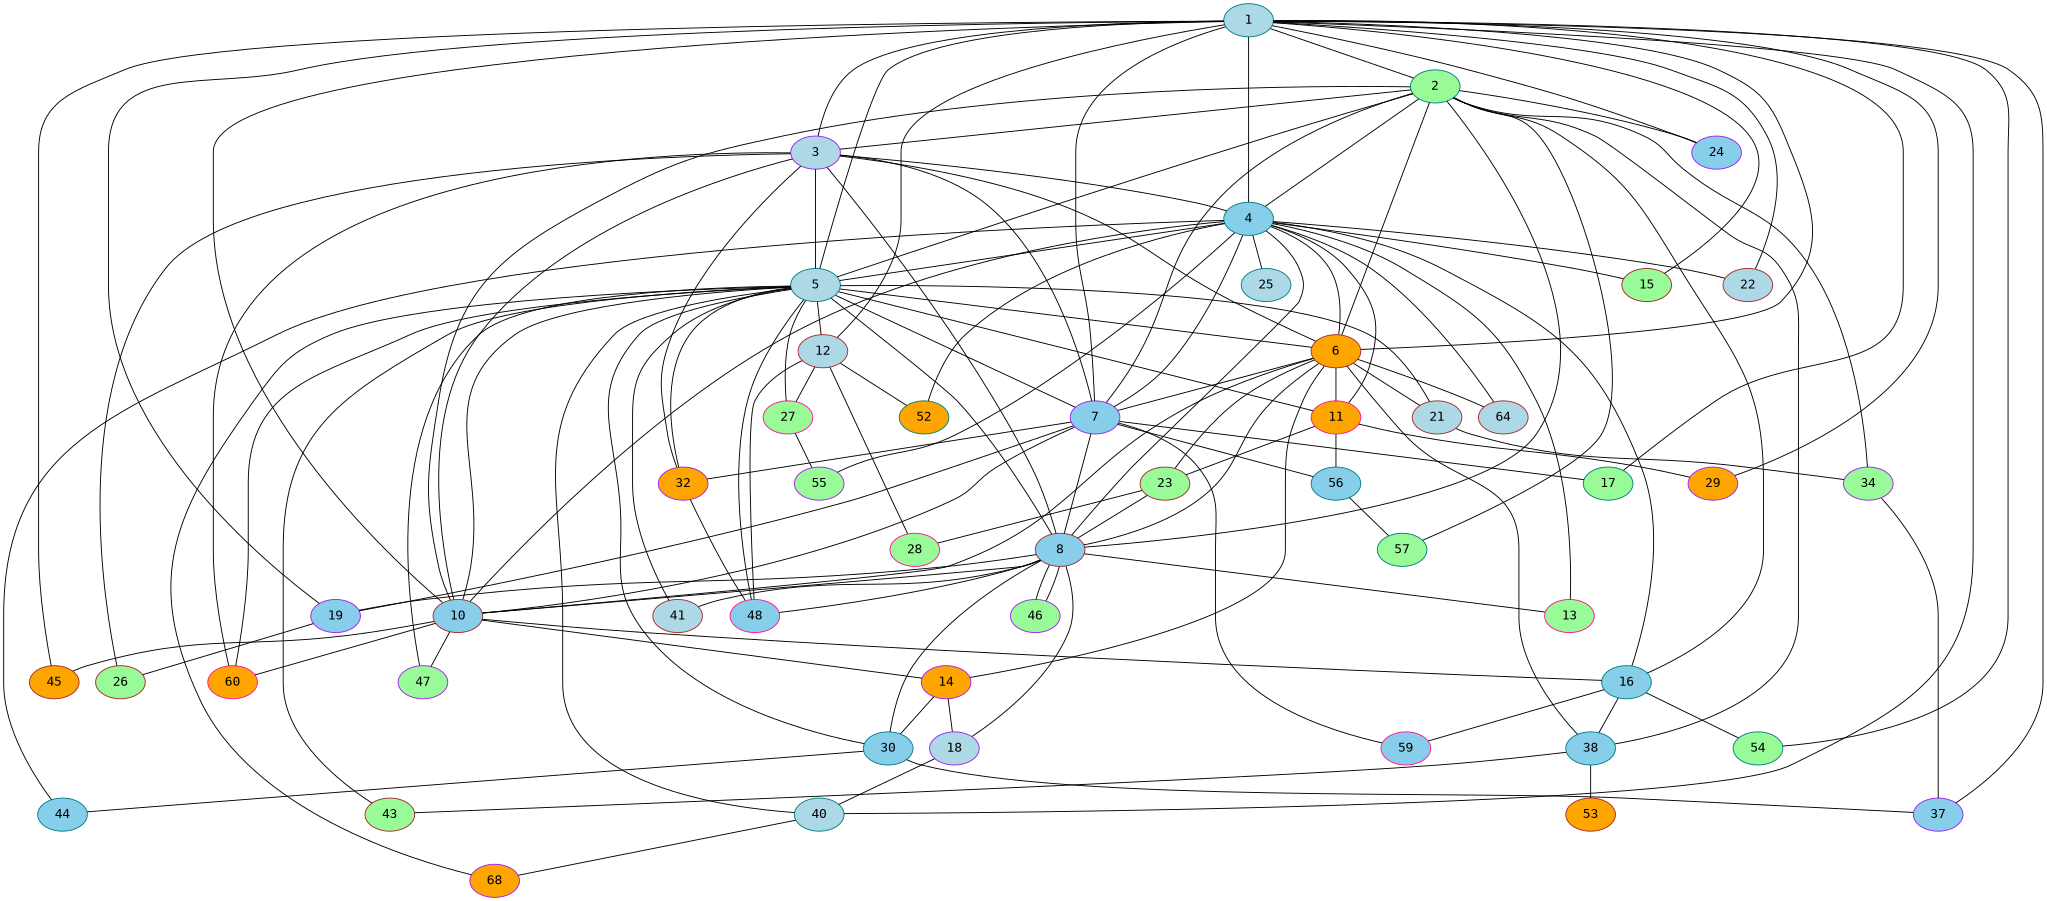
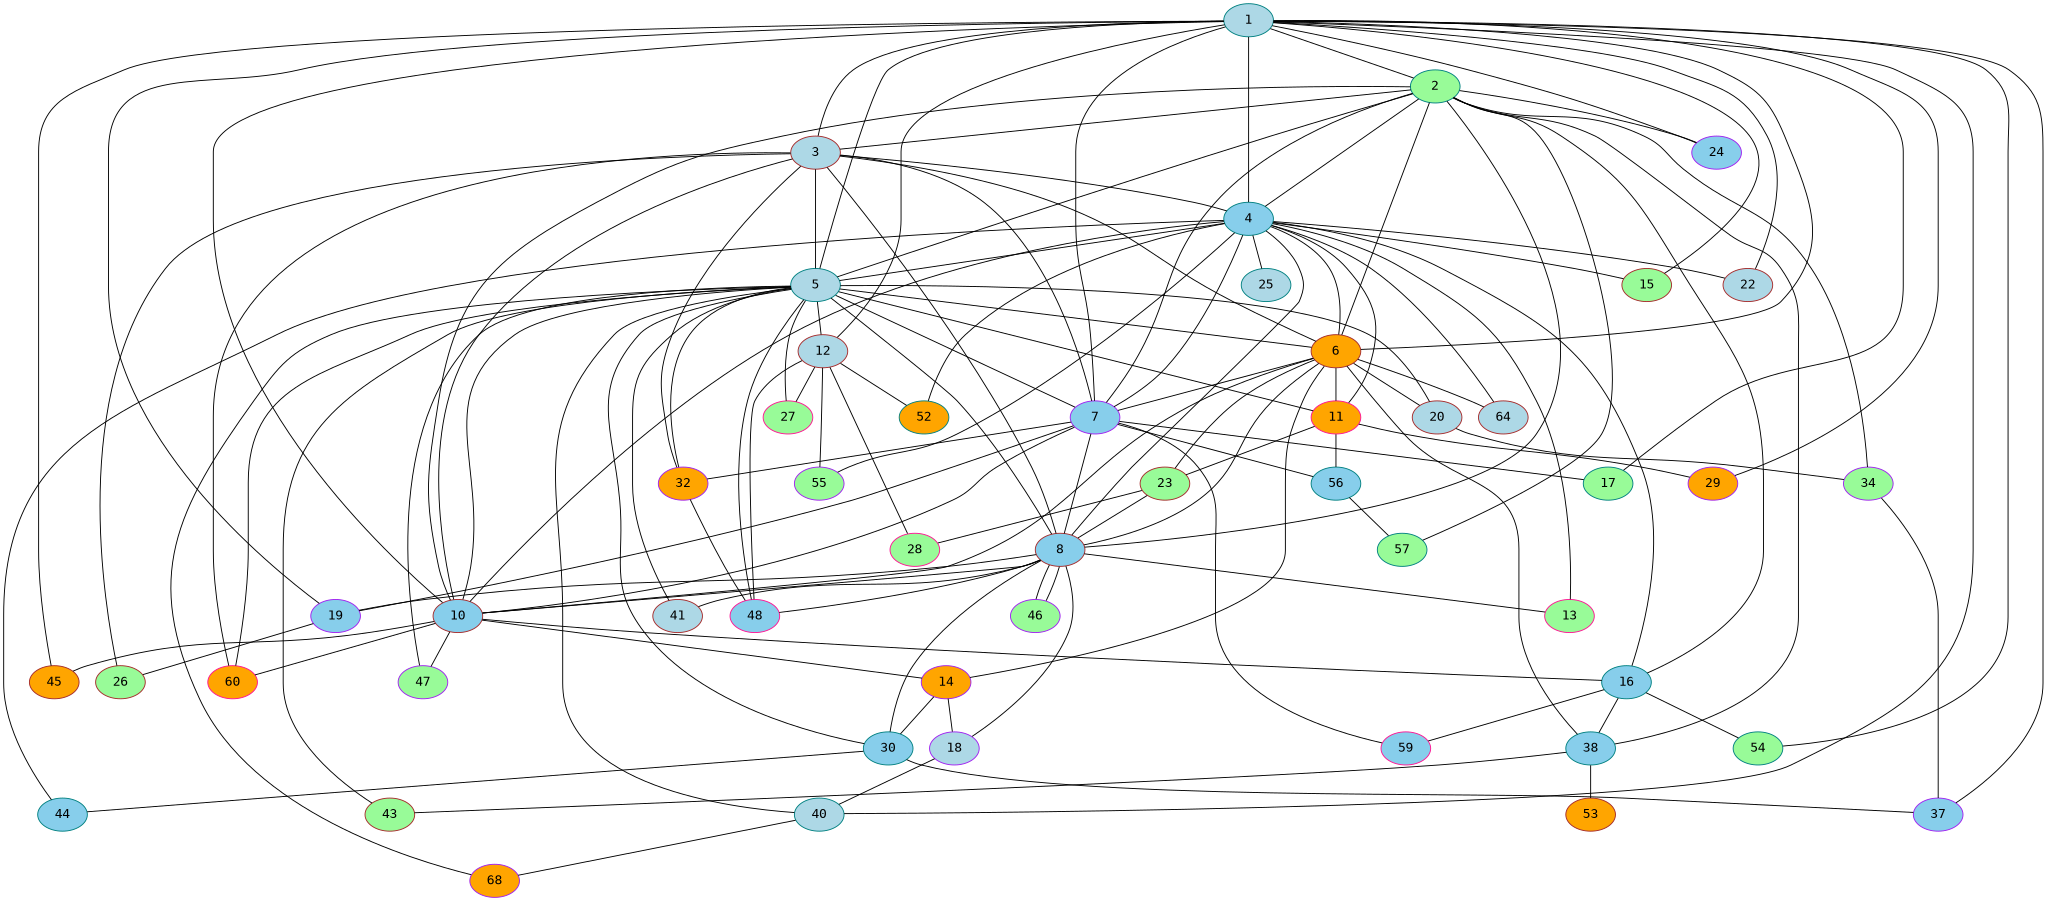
node "3": color purple -> brown
node "21": label "21" -> "20"
edge "27" -- "55": now "12" -- "55"
